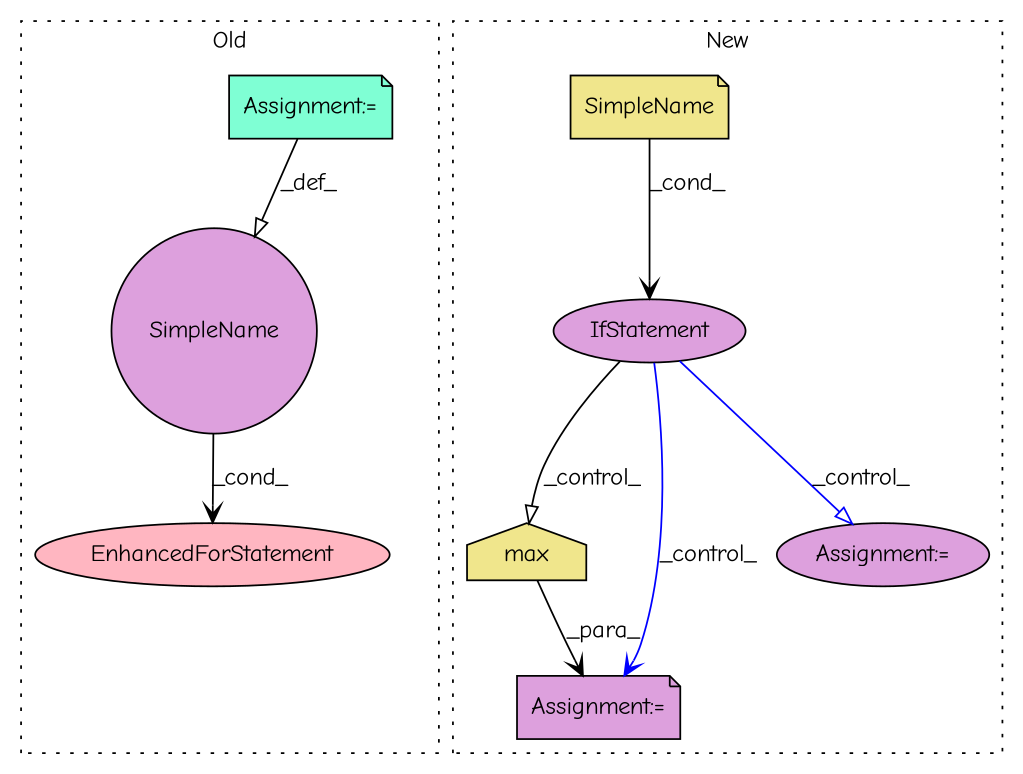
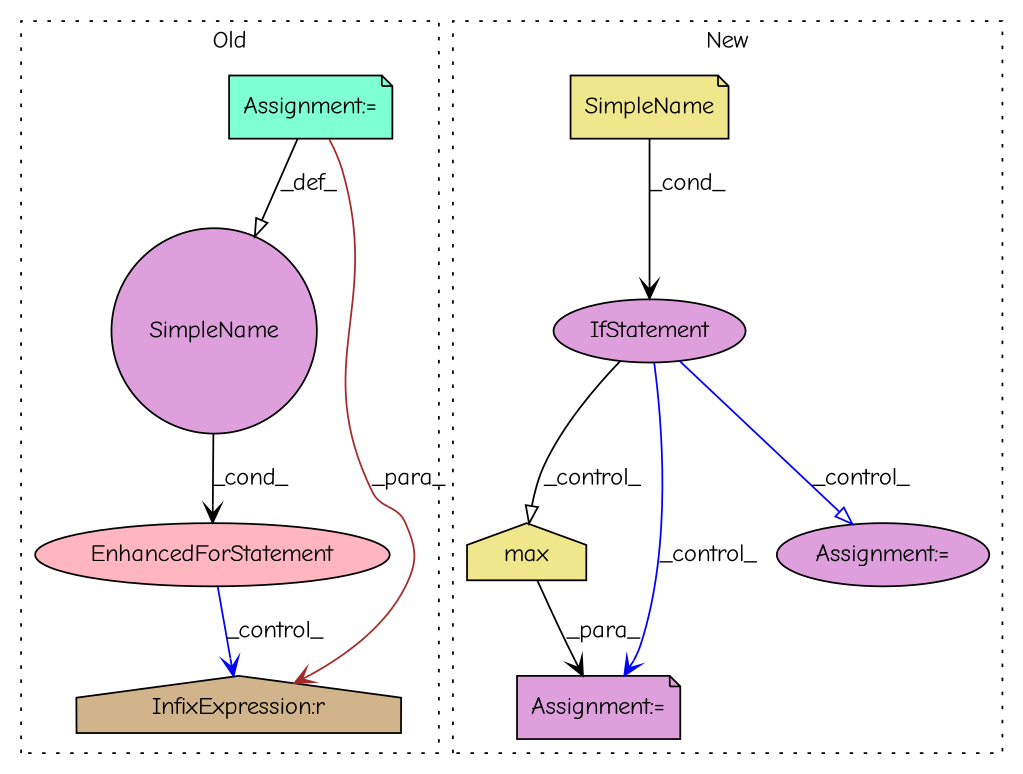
node "InfixExpression:r": added
